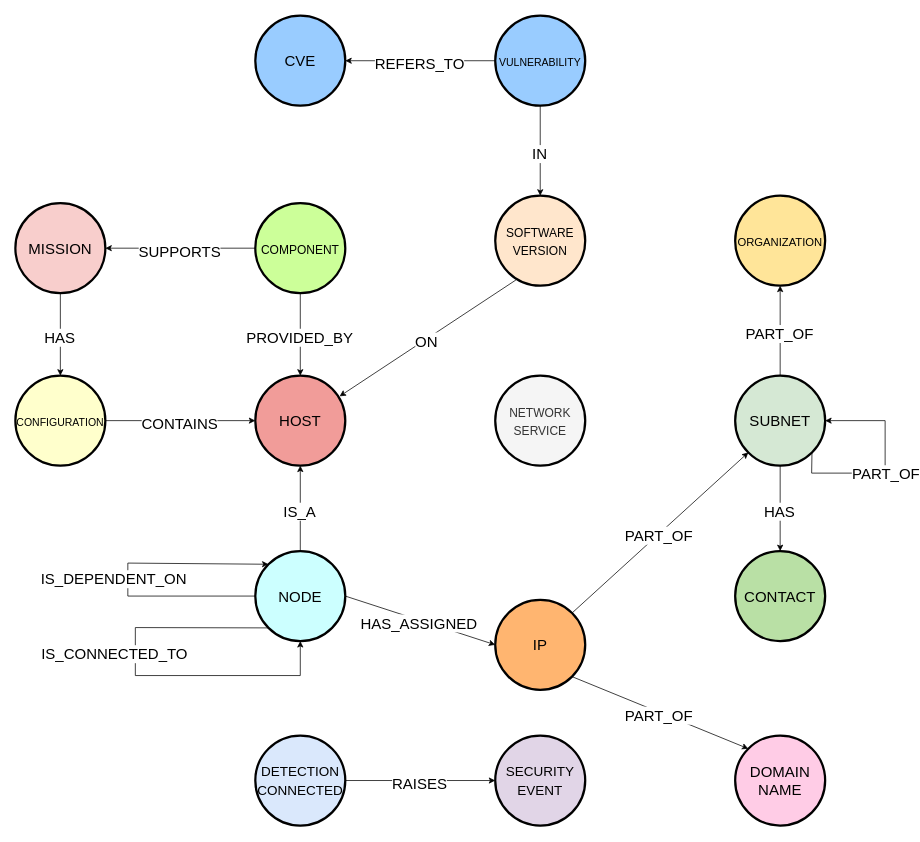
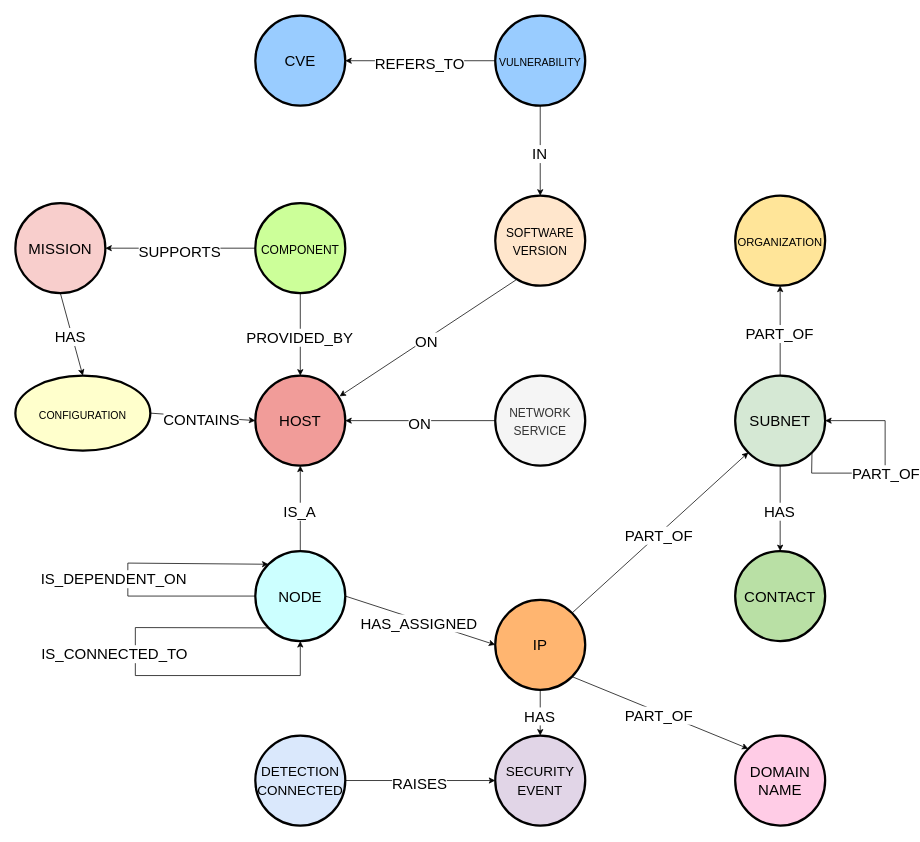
node "CONFIGURATION": size 90x90 -> 135x75
edge "NETWORK SERVICE" -> "HOST": added, label "ON"
edge "IP" -> "SECURITY EVENT": added, label "HAS"
